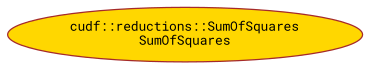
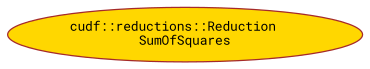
node "cudf::reductions::SumOfSquares SumOfSquares": label "cudf::reductions::SumOfSquares SumOfSquares" -> "cudf::reductions::Reduction SumOfSquares"
